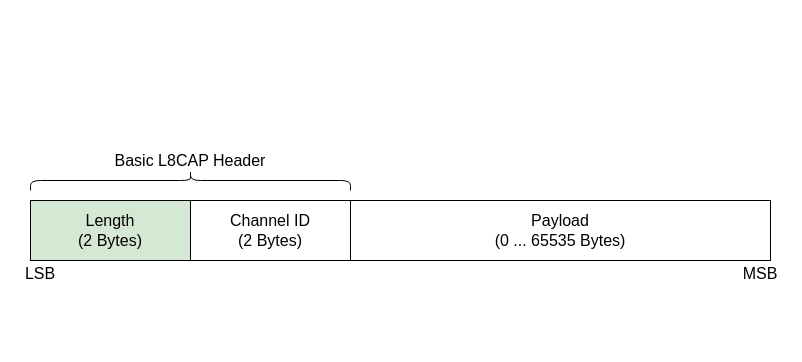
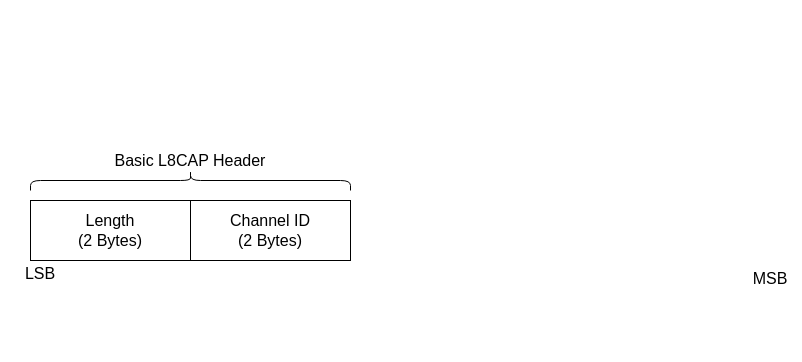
node "Length (2 Bytes)": fillcolor #d5e8d4 -> #ffffff
node "Payload (0 ... 65535 Bytes)": removed
node "MSB": moved (761, 274) -> (771, 279)
